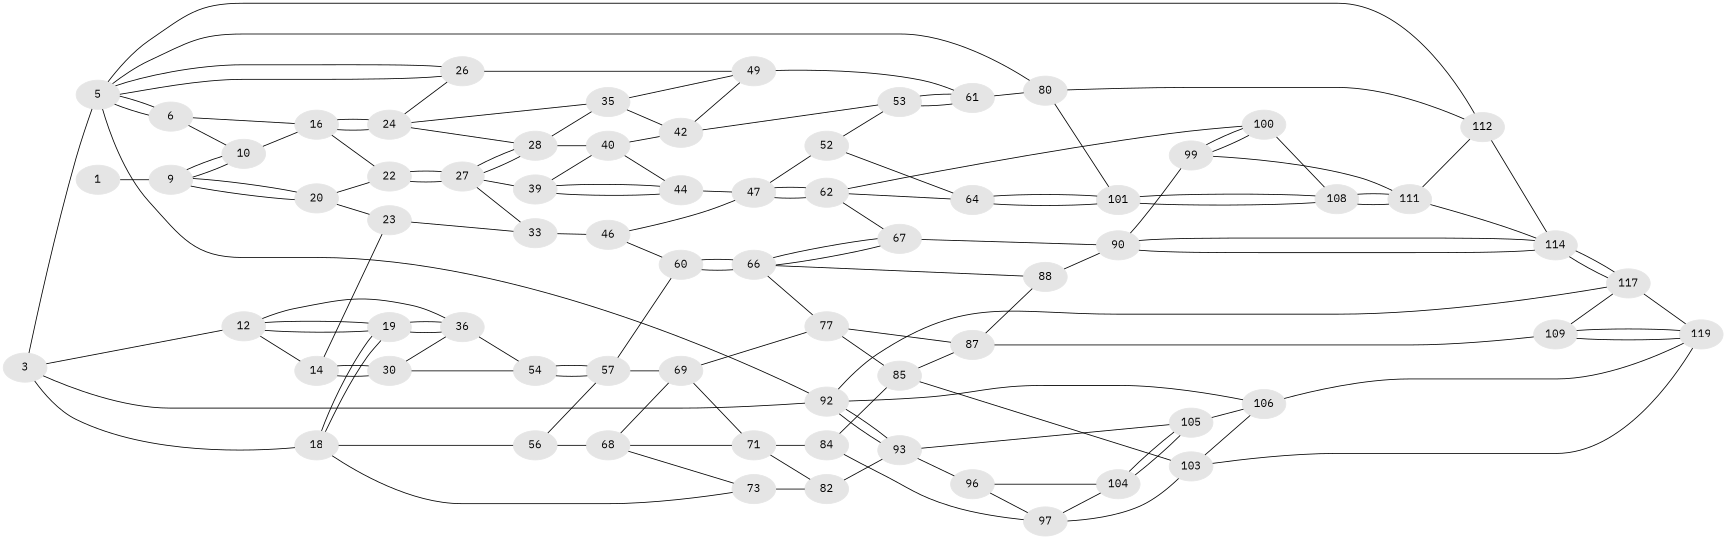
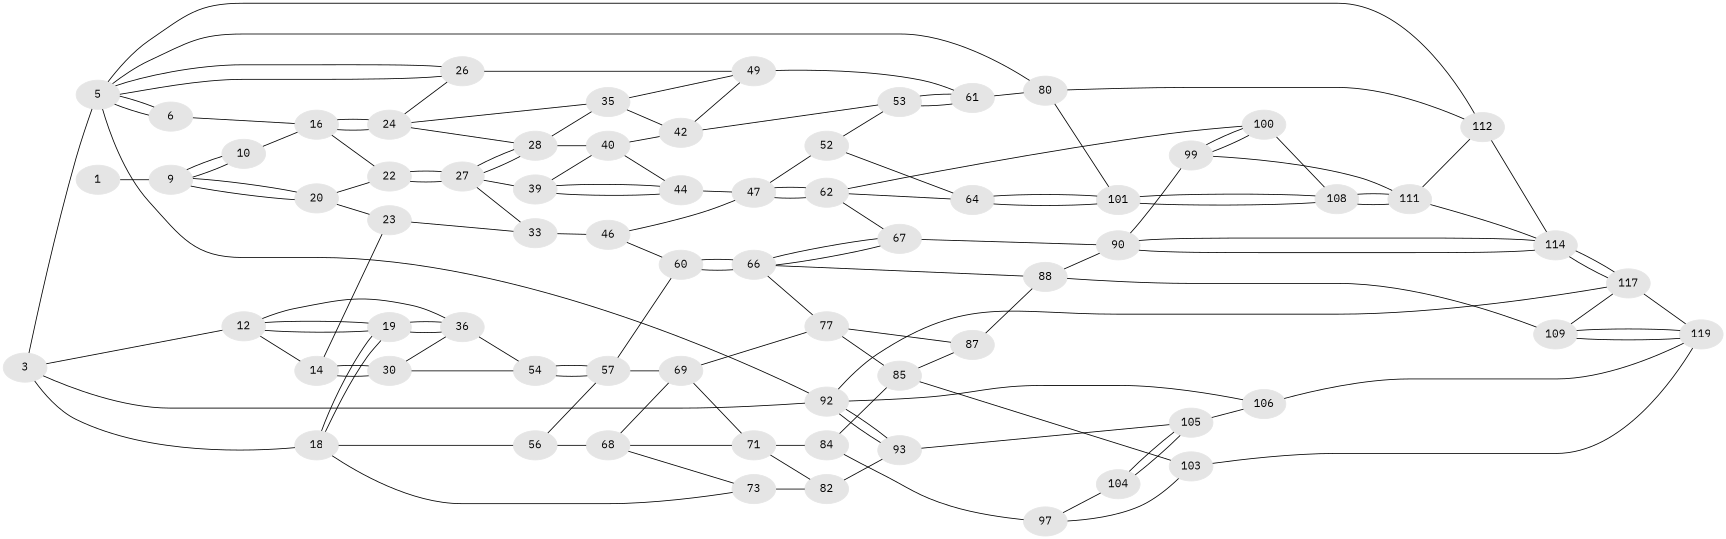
edge "6" -- "10": removed
edge "109" -- "87": now "109" -- "88"
edge "106" -- "103": removed
node "96": removed
